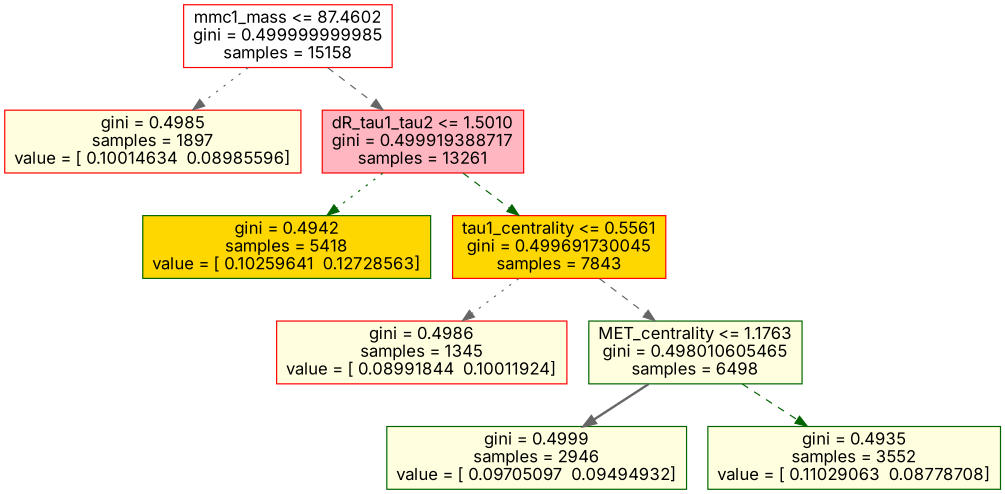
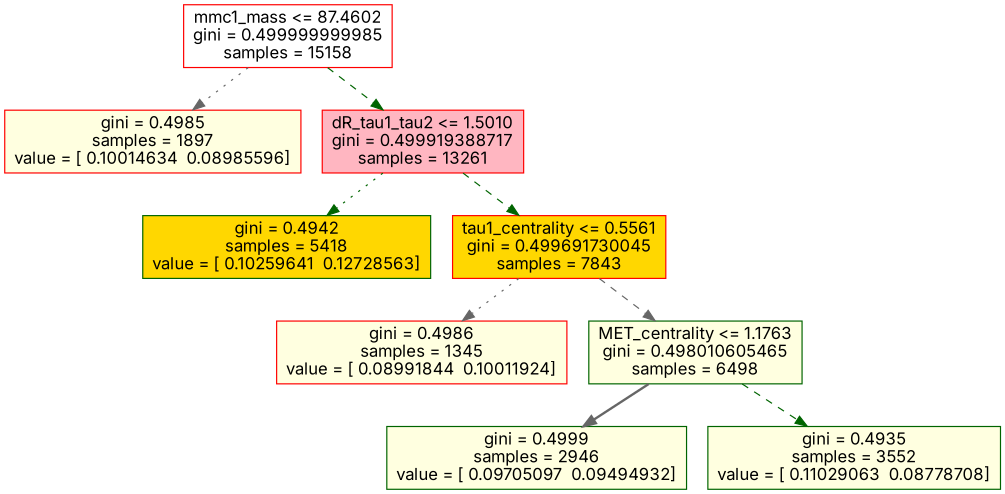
edge "mmc1_mass <= 87.4602 gini = 0.499999999985 samples = 15158" -> "dR_tau1_tau2 <= 1.5010 gini = 0.499919388717 samples = 13261": color gray40 -> darkgreen
